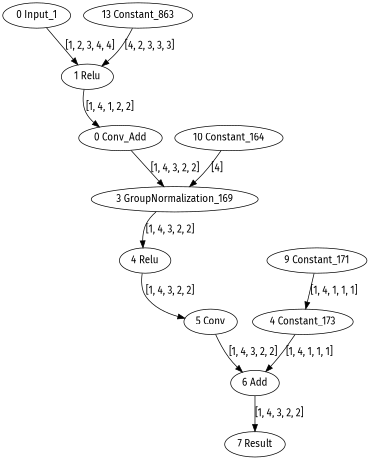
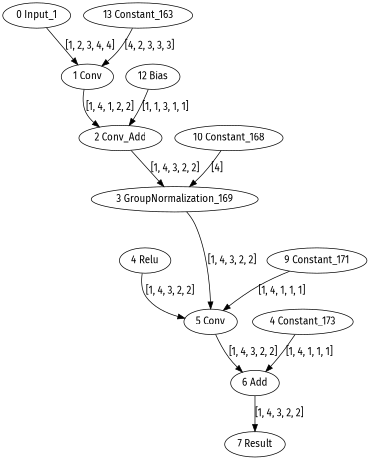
node "13 Constant_863": label "13 Constant_863" -> "13 Constant_163"
node "1 Relu": label "1 Relu" -> "1 Conv"
node "12 Bias": added
node "0 Conv_Add": label "0 Conv_Add" -> "2 Conv_Add"
node "10 Constant_164": label "10 Constant_164" -> "10 Constant_168"
edge "3 GroupNormalization_169" -> "4 Relu": now "3 GroupNormalization_169" -> "5 Conv"
edge "9 Constant_171" -> "4 Constant_173": now "9 Constant_171" -> "5 Conv"
